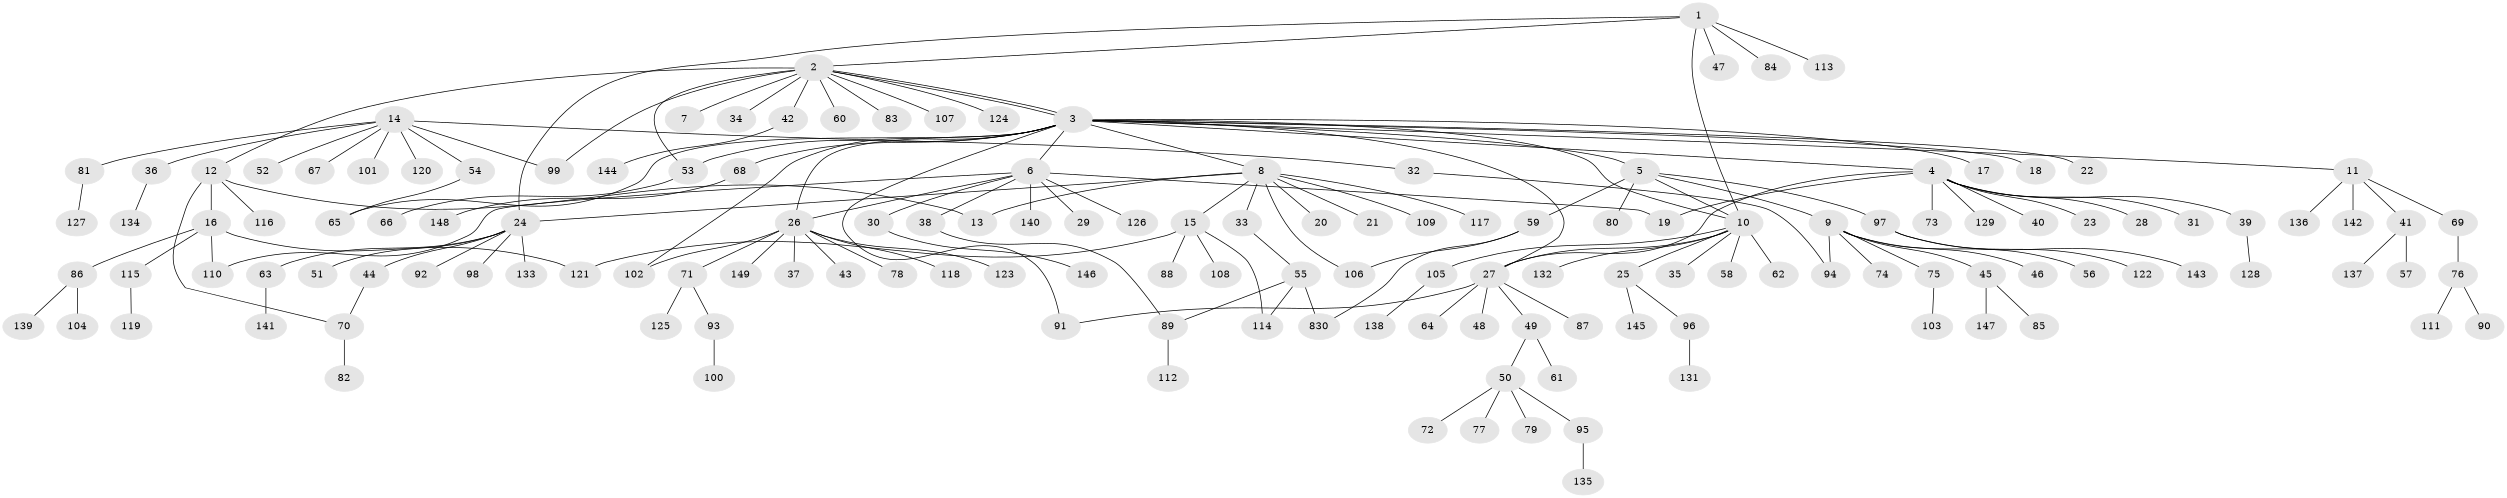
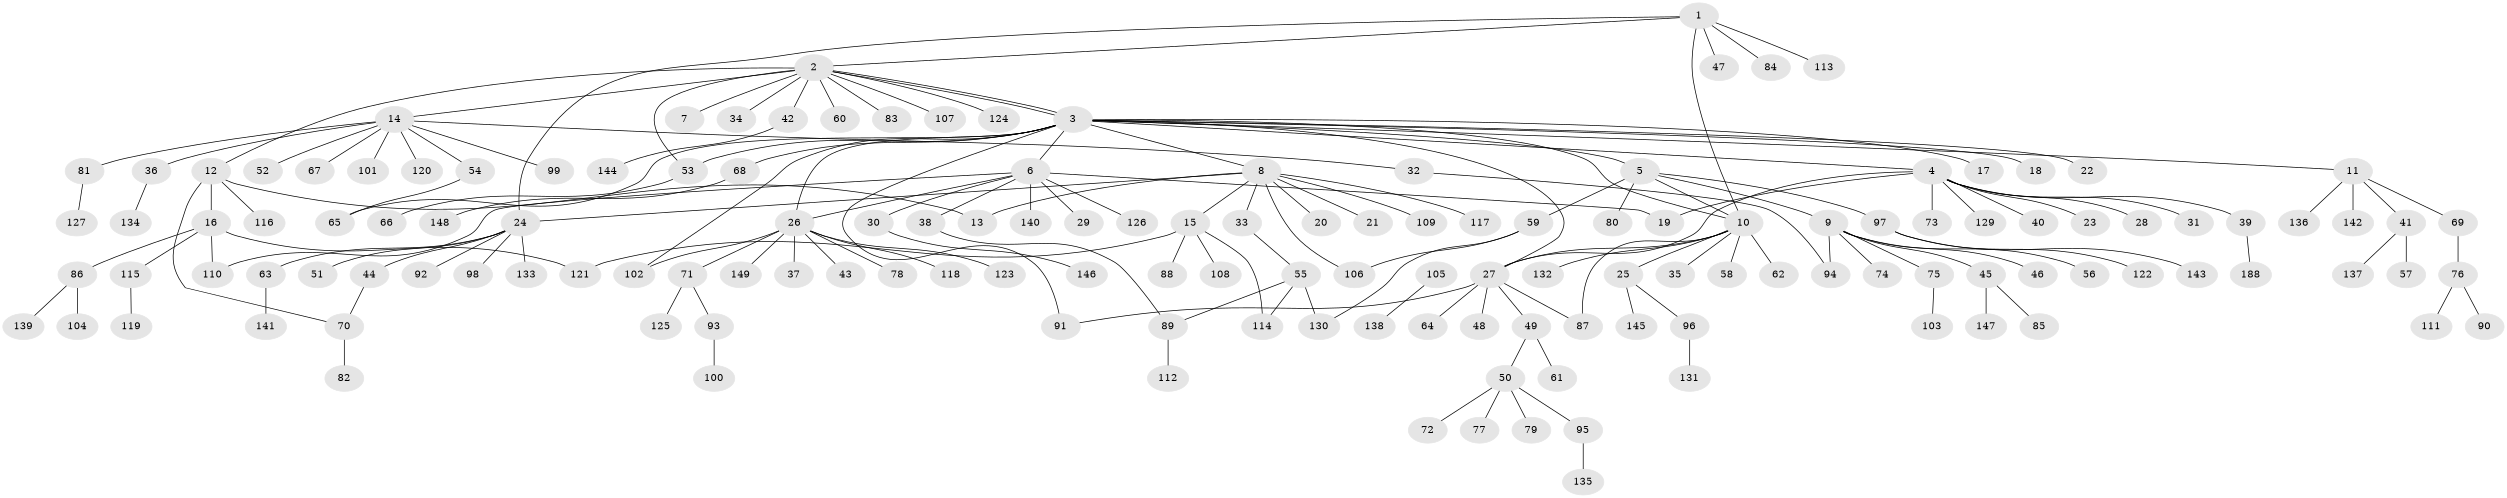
edge "2" -- "99": now "2" -- "14"
edge "10" -- "105": now "10" -- "87"
node "128": label "128" -> "188"
node "830": label "830" -> "130"
